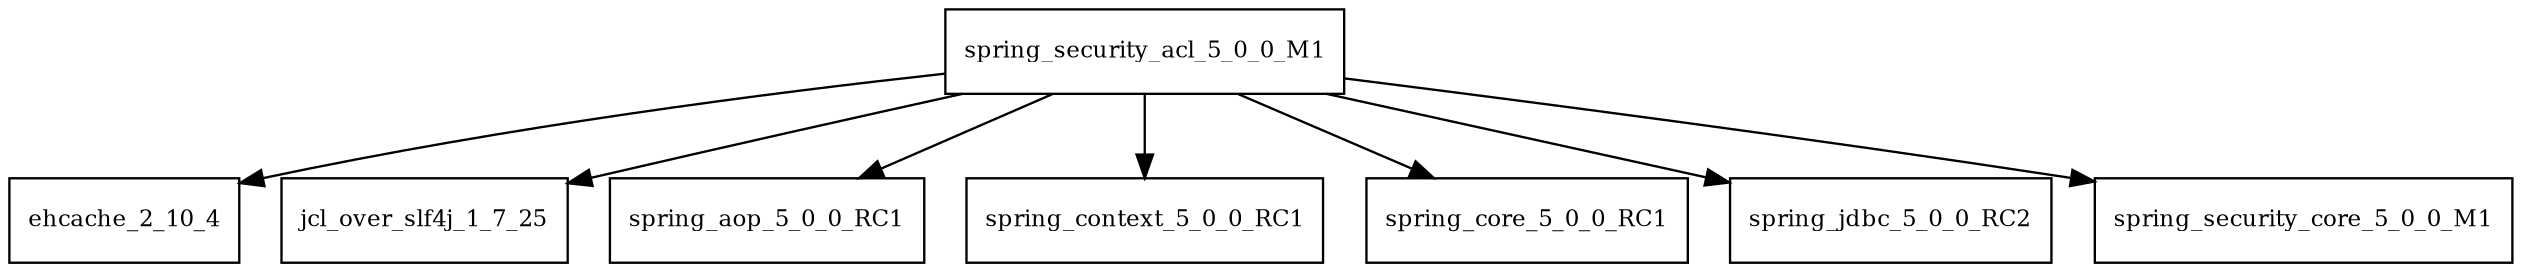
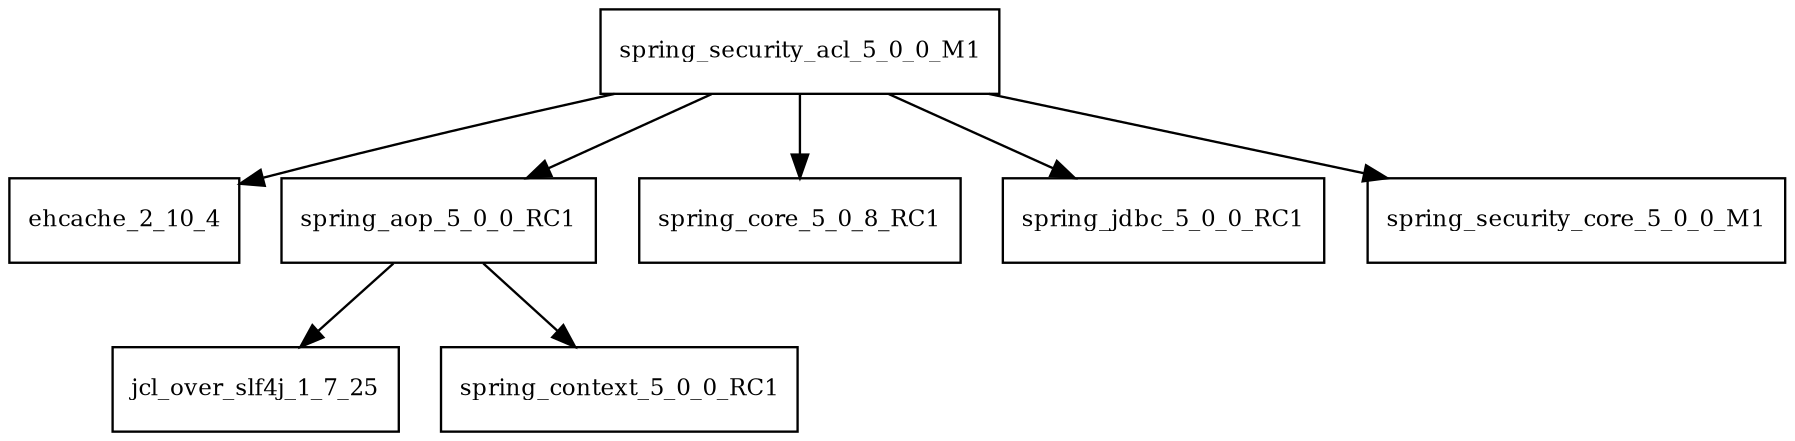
edge "spring_security_acl_5_0_0_M1" -> "spring_context_5_0_0_RC1": now "spring_aop_5_0_0_RC1" -> "spring_context_5_0_0_RC1"
edge "spring_security_acl_5_0_0_M1" -> "jcl_over_slf4j_1_7_25": now "spring_aop_5_0_0_RC1" -> "jcl_over_slf4j_1_7_25"
node "spring_core_5_0_0_RC1": label "spring_core_5_0_0_RC1" -> "spring_core_5_0_8_RC1"
node "spring_jdbc_5_0_0_RC2": label "spring_jdbc_5_0_0_RC2" -> "spring_jdbc_5_0_0_RC1"
